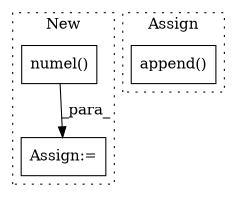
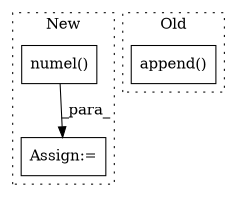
cluster "Assign": label "Assign" -> "Old"
